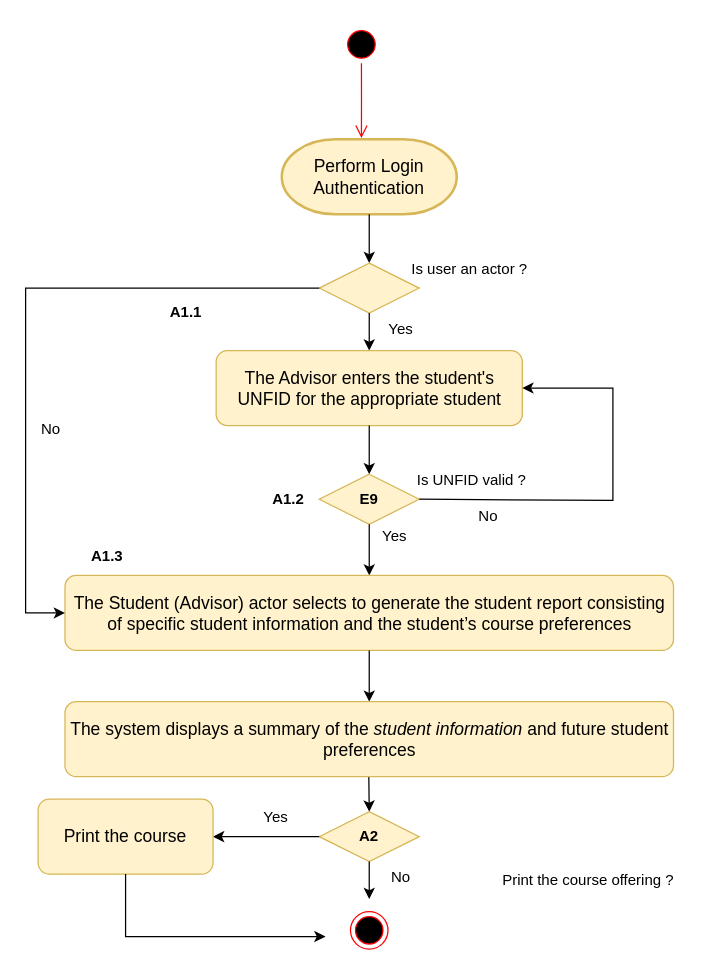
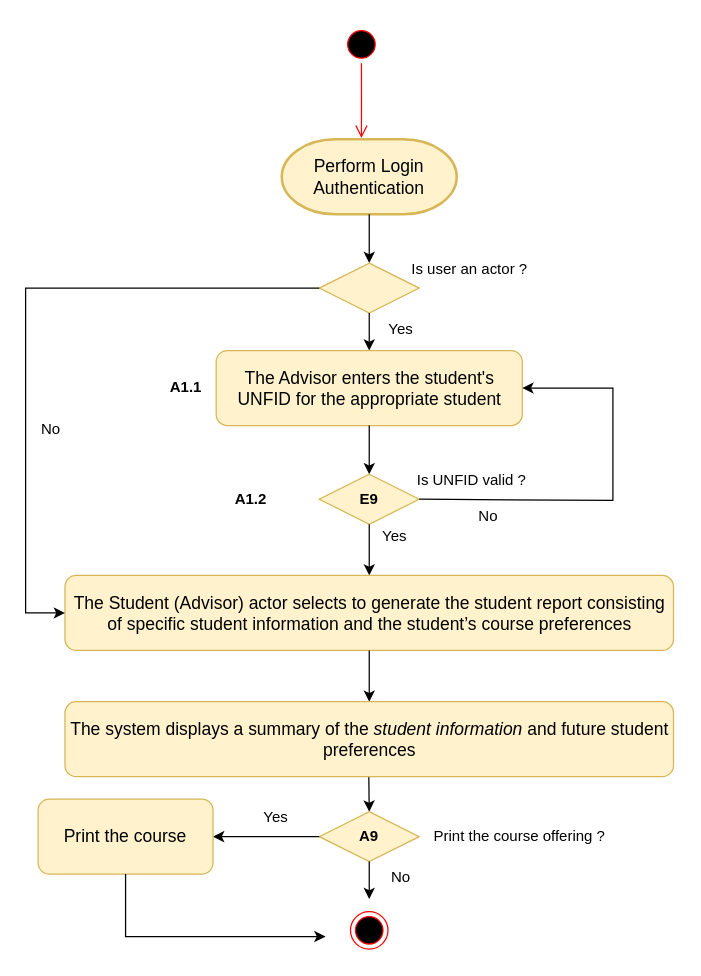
node "A1.1": moved (185, 313) -> (185, 388)
node "A1.2": moved (288, 499) -> (251, 499)
node "A1.3": removed
node "A2": label "A2" -> "A9"
node "Print the course offering ?": moved (588, 881) -> (519, 837)
